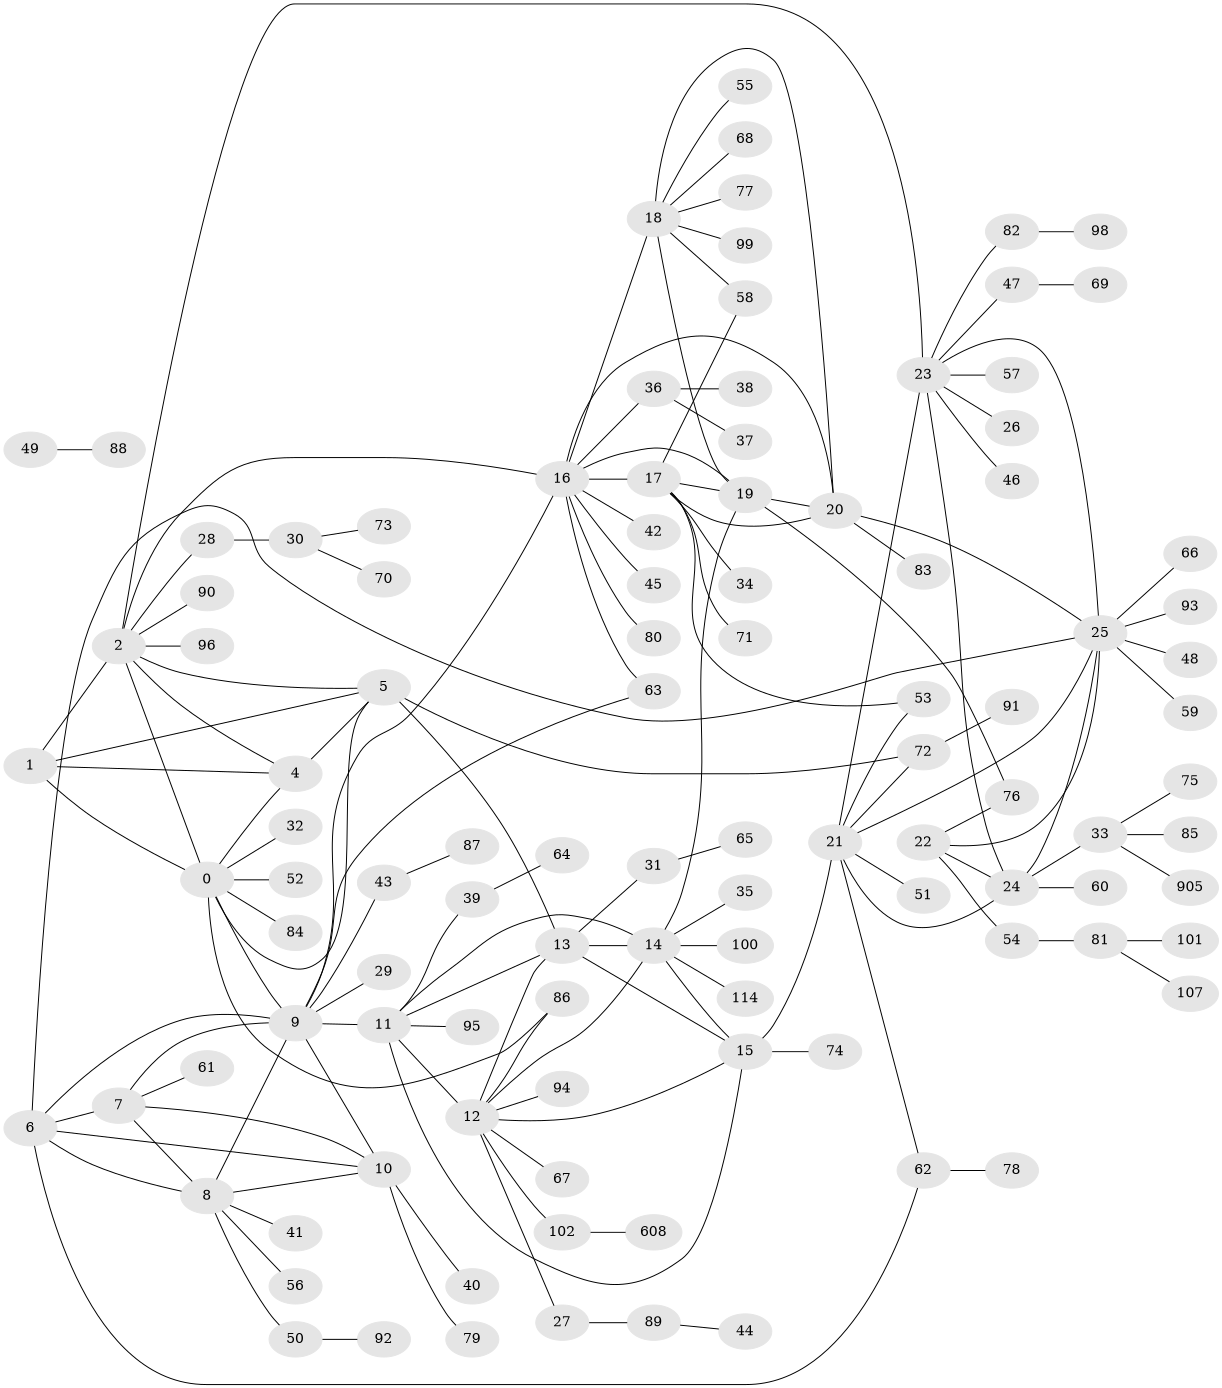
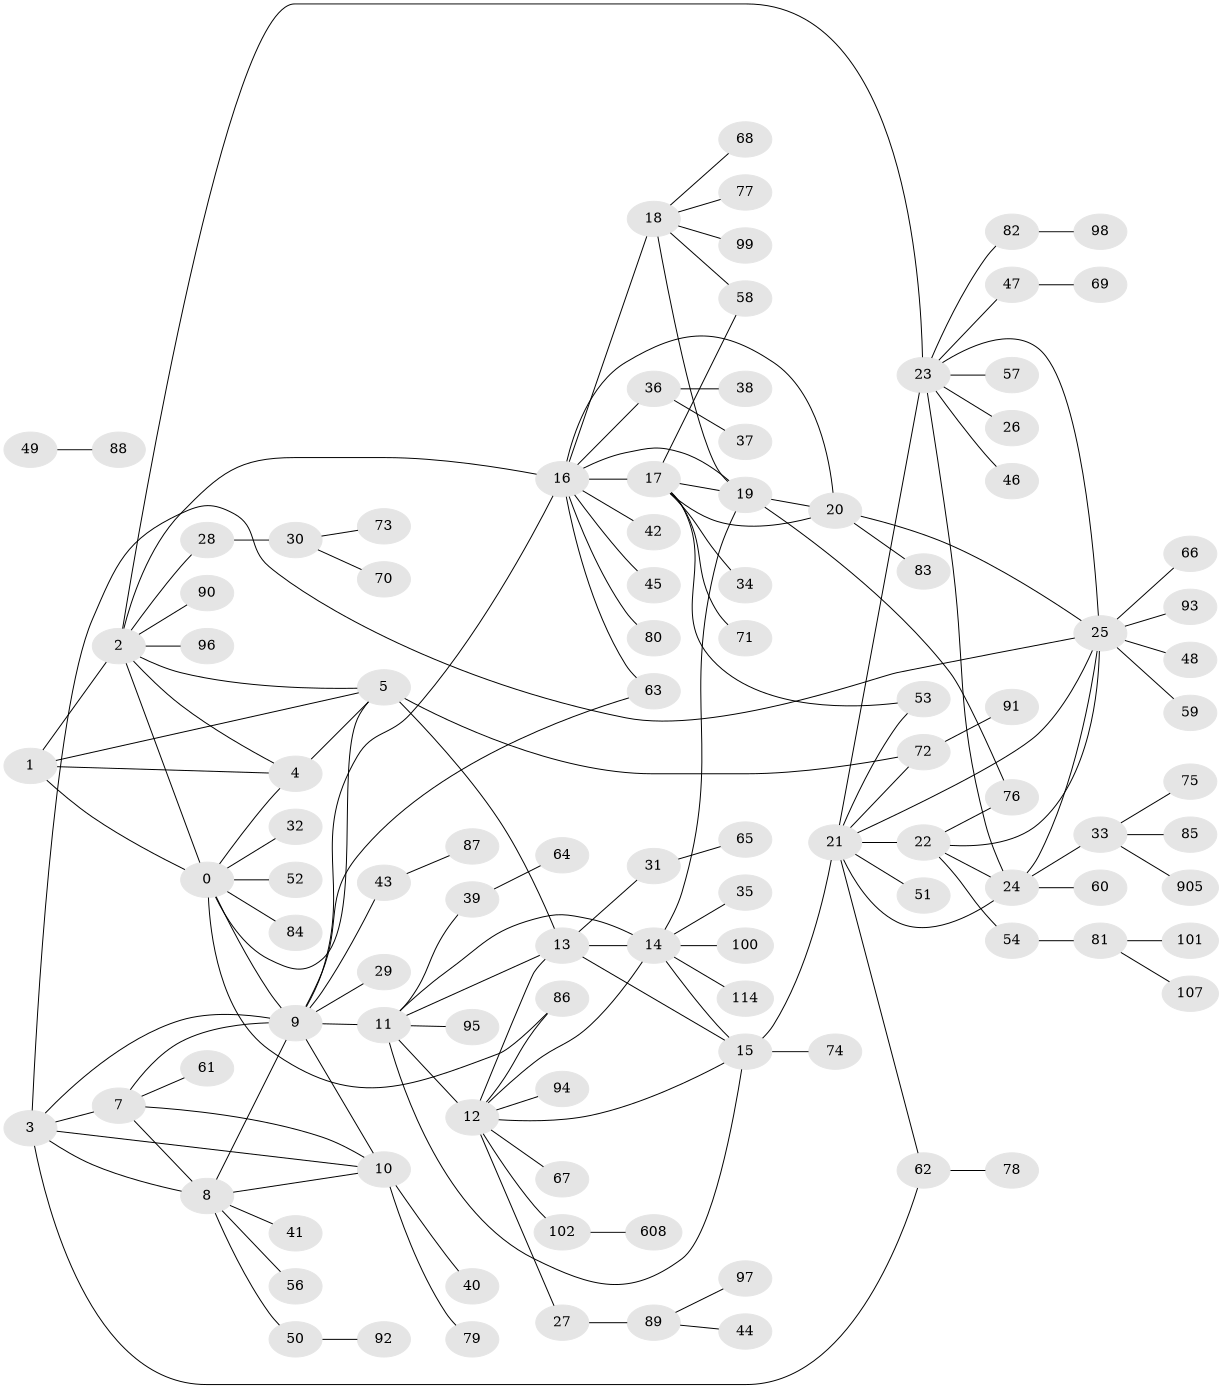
node "55": removed
edge "18" -- "20": removed
edge "21" -- "22": added
node "6": label "6" -> "3"
node "97": added
